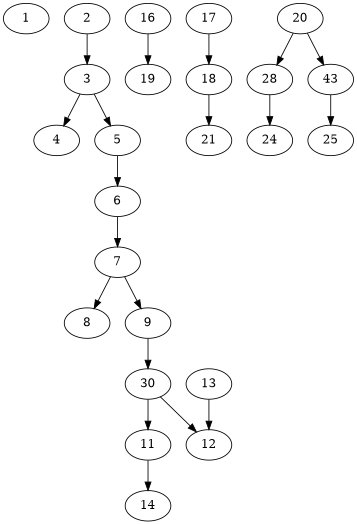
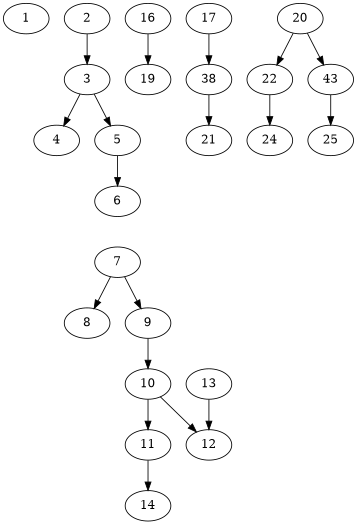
node "18": label "18" -> "38"
node "28": label "28" -> "22"
edge "6" -> "7": removed
node "30": label "30" -> "10"
